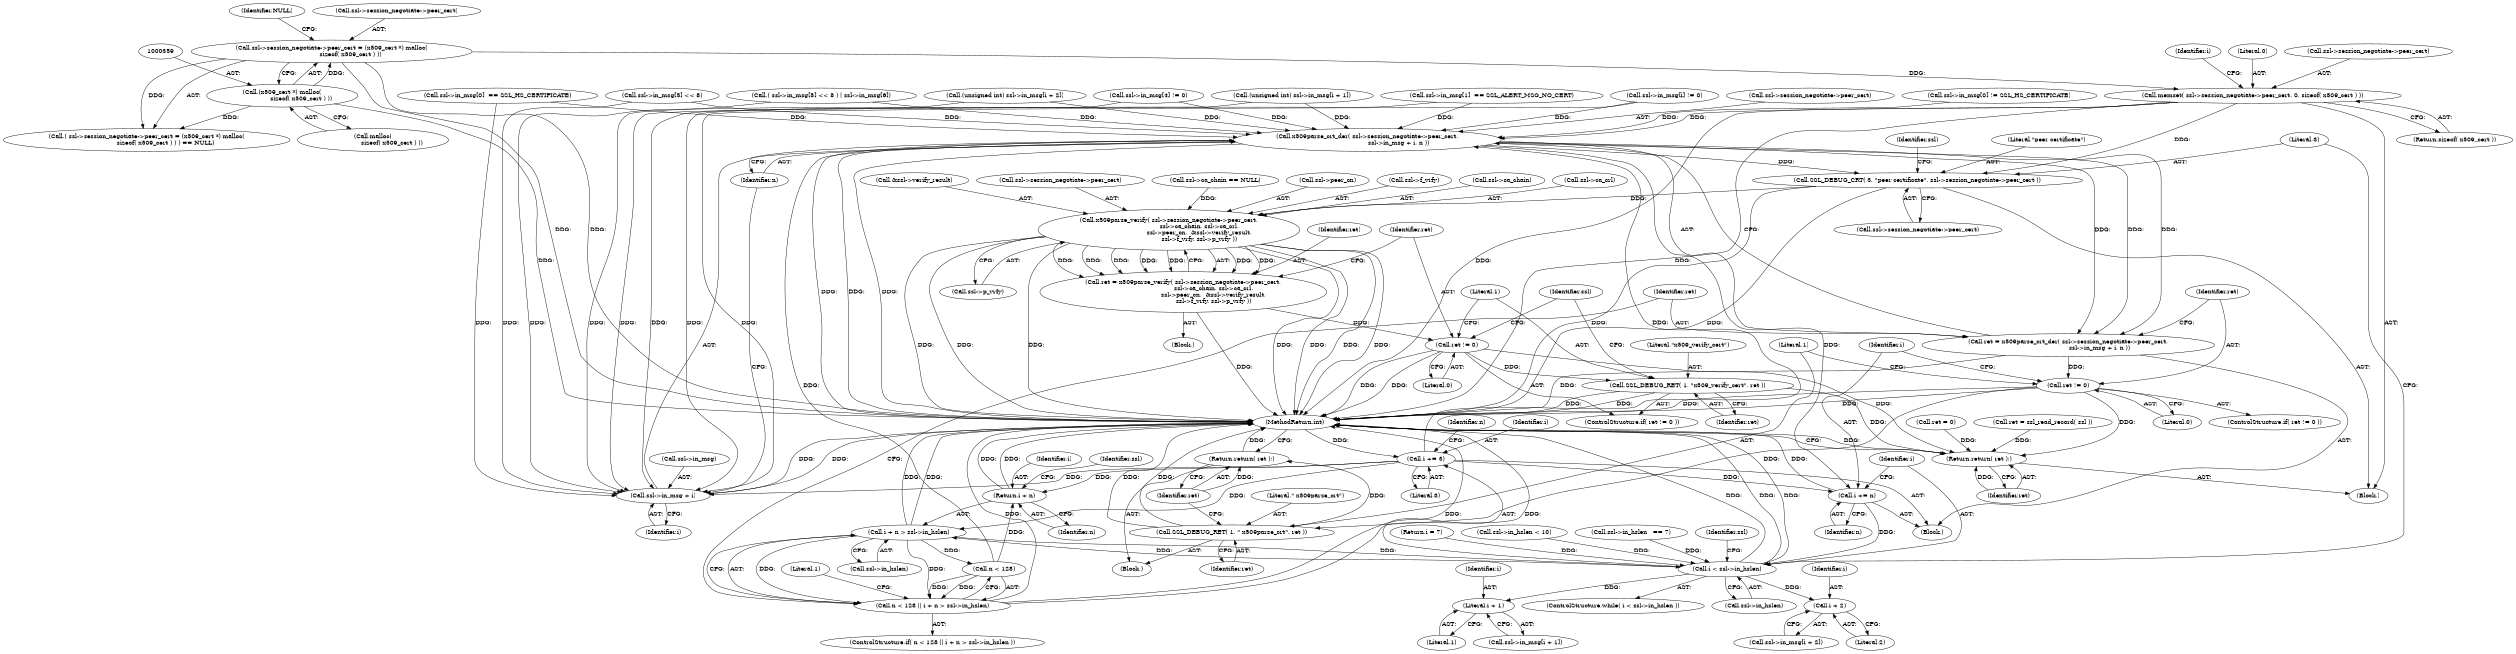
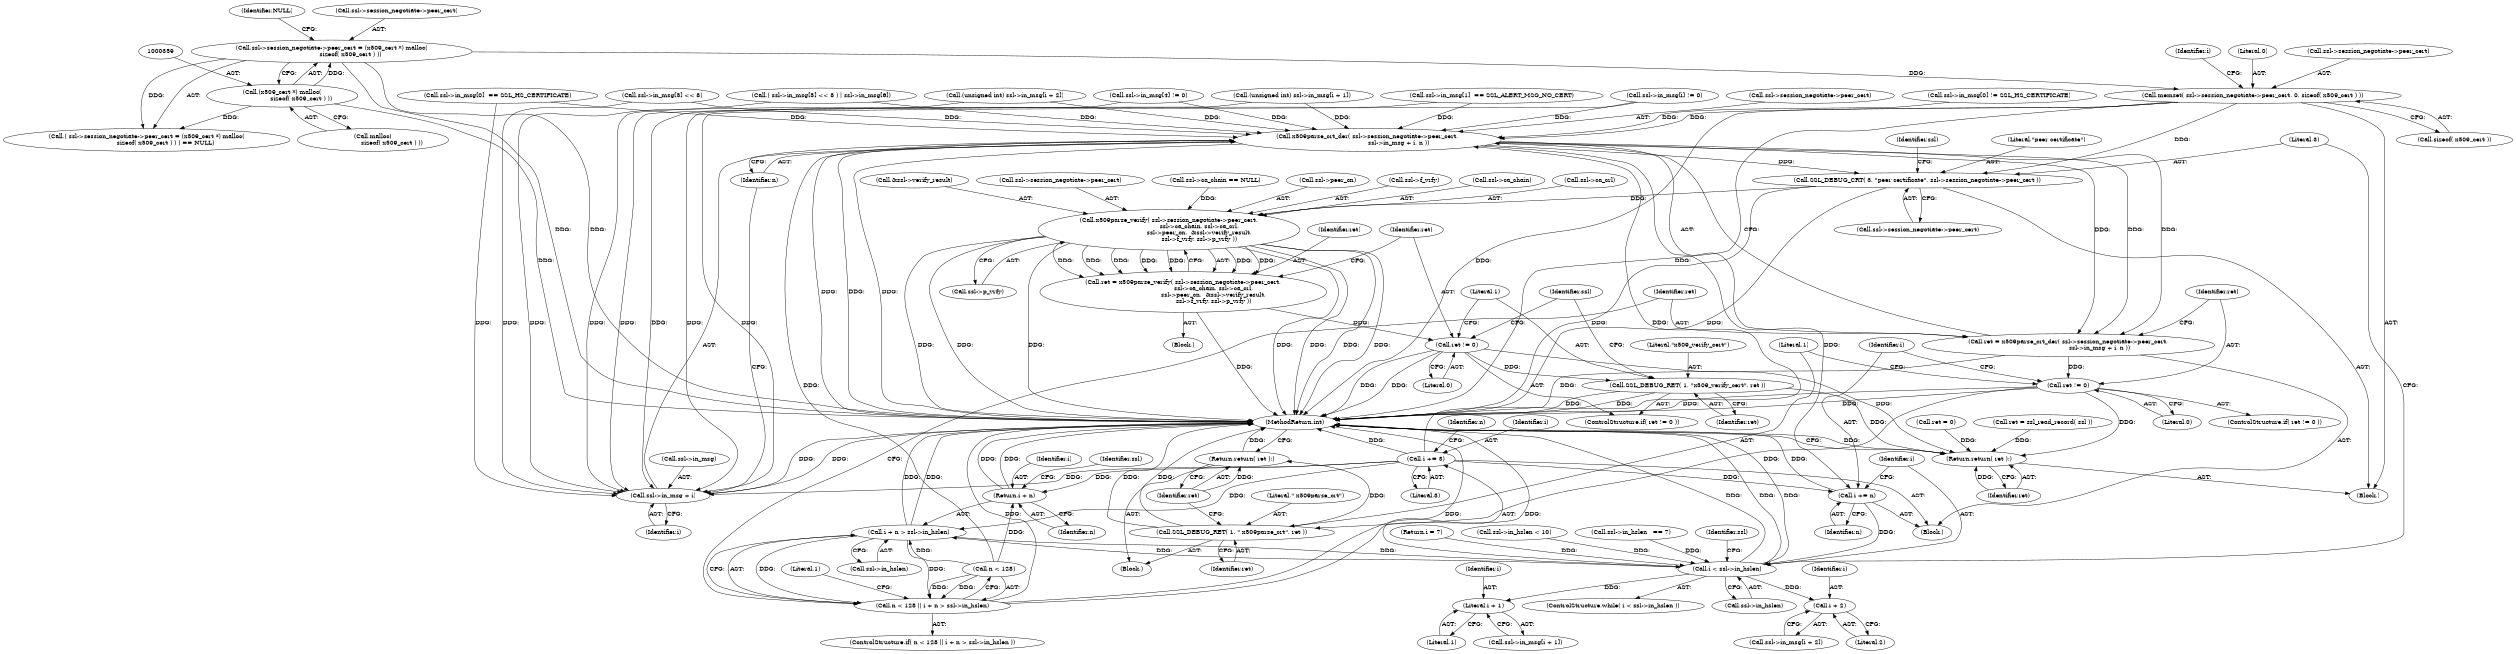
node "(Return,sizeof( x509_cert ))": label "(Return,sizeof( x509_cert ))" -> "(Call,sizeof( x509_cert ))"
edge "(MethodReturn,int)" -> "(Call,i += 3)": reversed
edge "(Call,i + n > ssl->in_hslen)" -> "(Call,n < 128)": reversed
